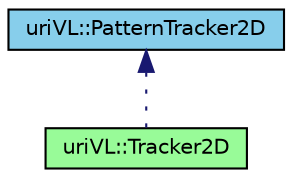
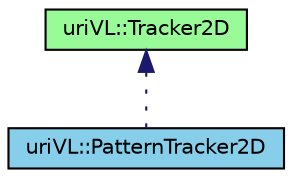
edge "uriVL::Tracker2D" -> "uriVL::PatternTracker2D": reversed
